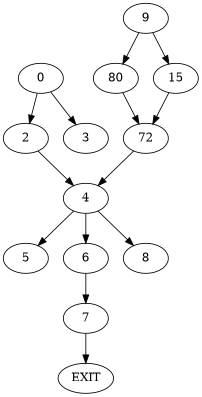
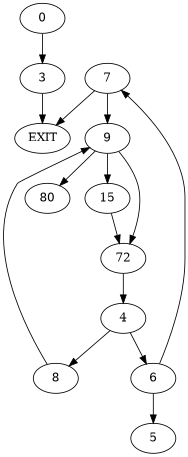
edge "3" -> "EXIT": added
edge "7" -> "9": added
edge "80" -> "72": now "9" -> "72"
node "2": removed
edge "4" -> "5": now "6" -> "5"
edge "8" -> "9": added
